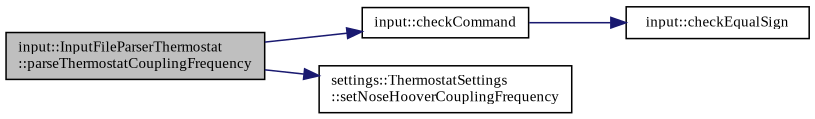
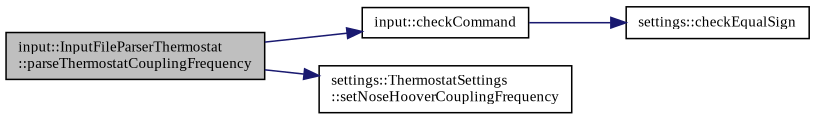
node "input::checkEqualSign": label "input::checkEqualSign" -> "settings::checkEqualSign"
